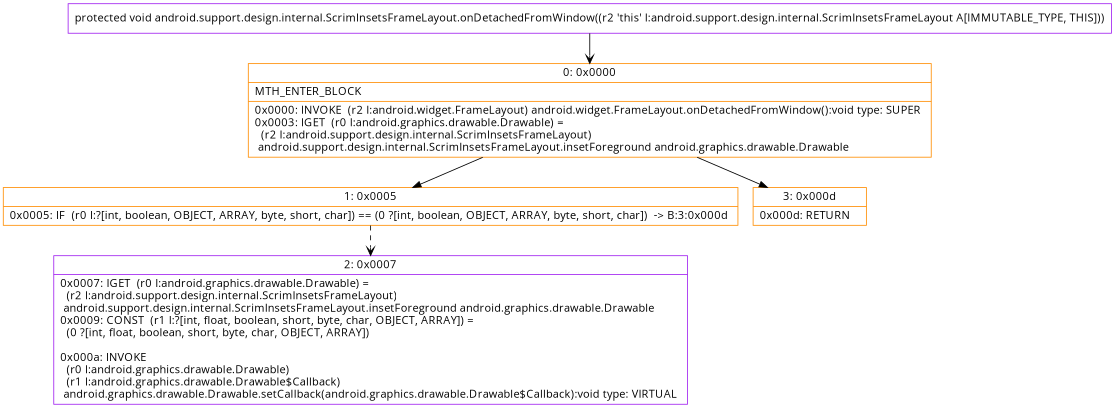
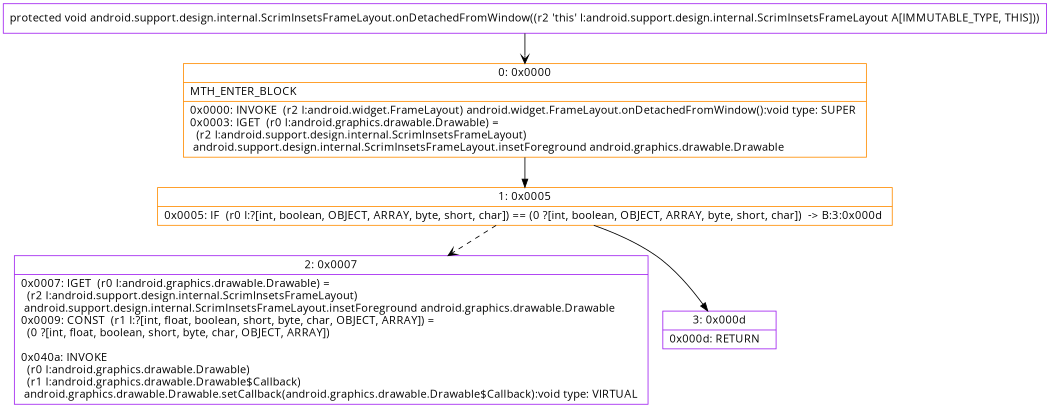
edge "0: 0x0000" -> "3: 0x000d": now "1: 0x0005" -> "3: 0x000d"
node "3: 0x000d": color darkorange -> purple
node "2: 0x0007": text "0x000a: INVOKE" -> "0x040a: INVOKE"
